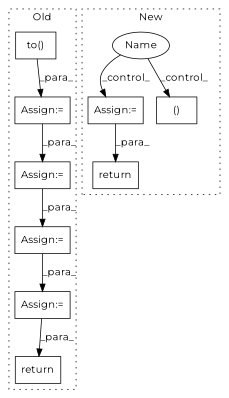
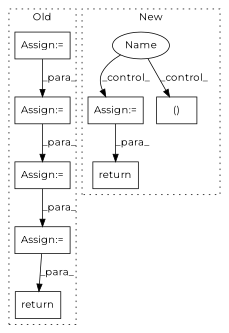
node "to()": removed
